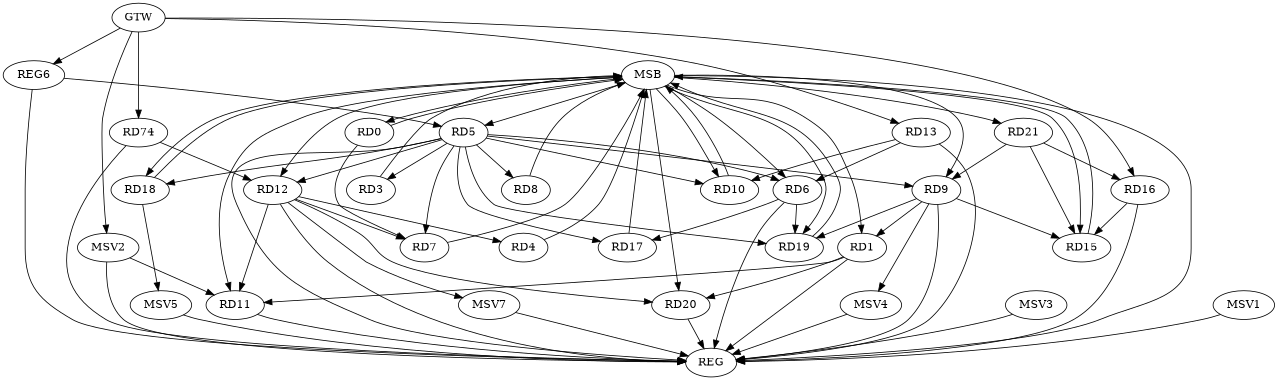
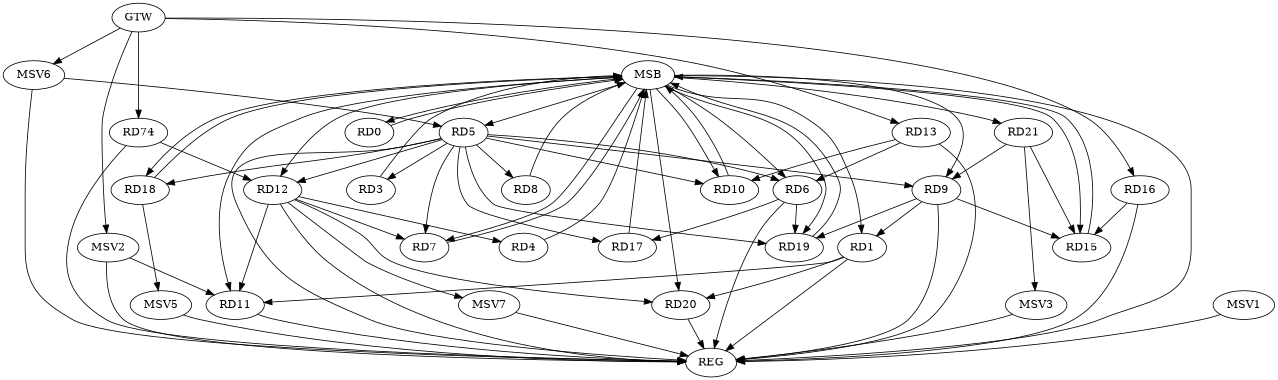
node "REG6": label "REG6" -> "MSV6"
edge "RD21" -> "RD16": now "RD21" -> "MSV3"
edge "RD0" -> "RD7": now "MSB" -> "RD7"
node "MSV4": removed
